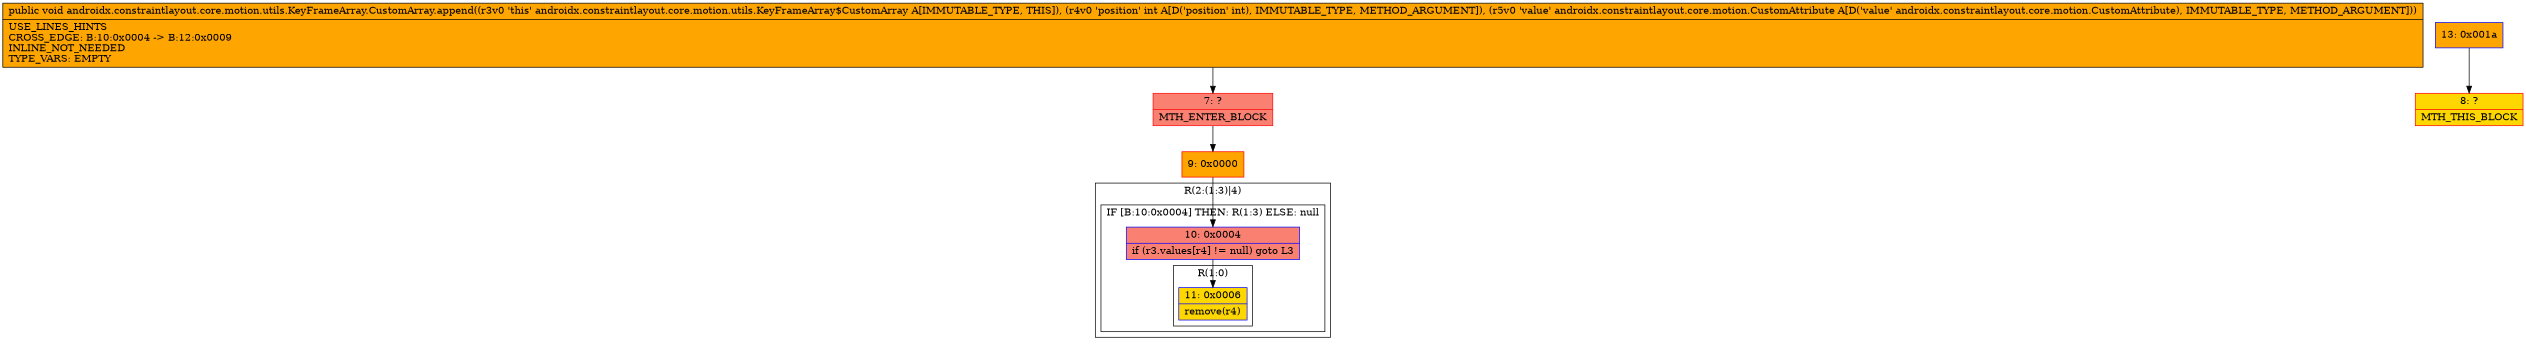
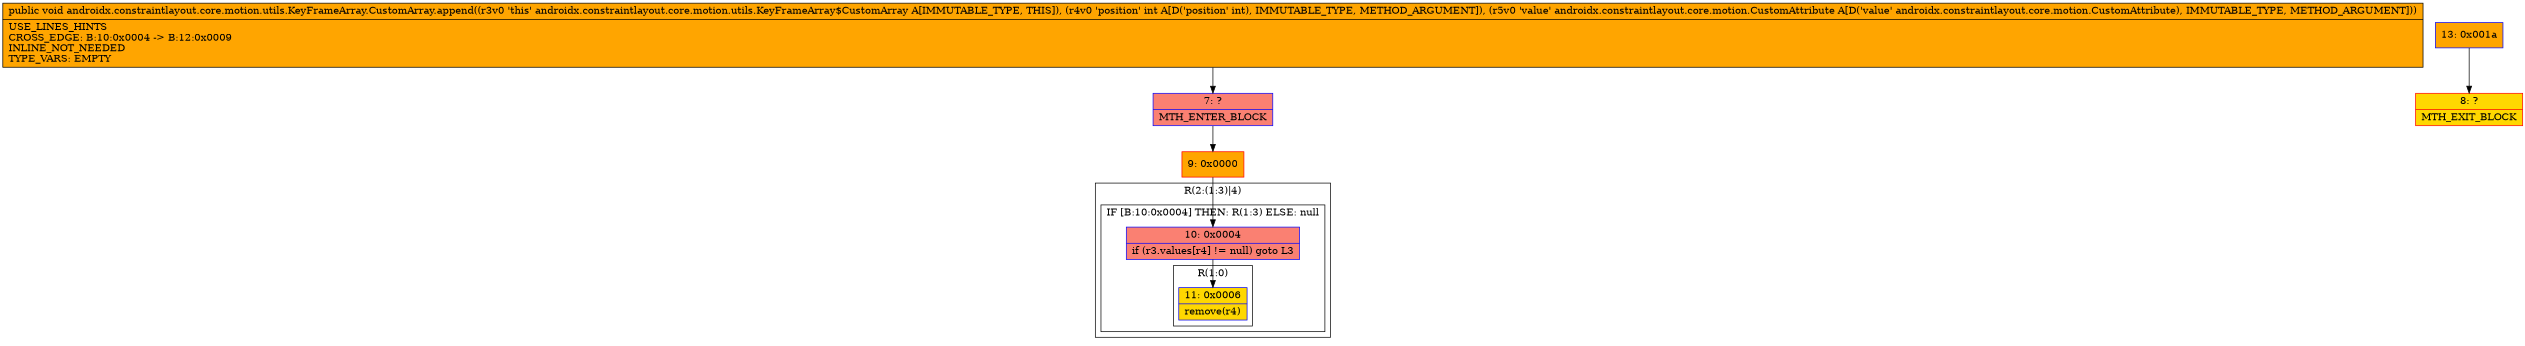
node "7: ?": color red -> blue
node "8: ?": text "MTH_THIS_BLOCK" -> "MTH_EXIT_BLOCK"
